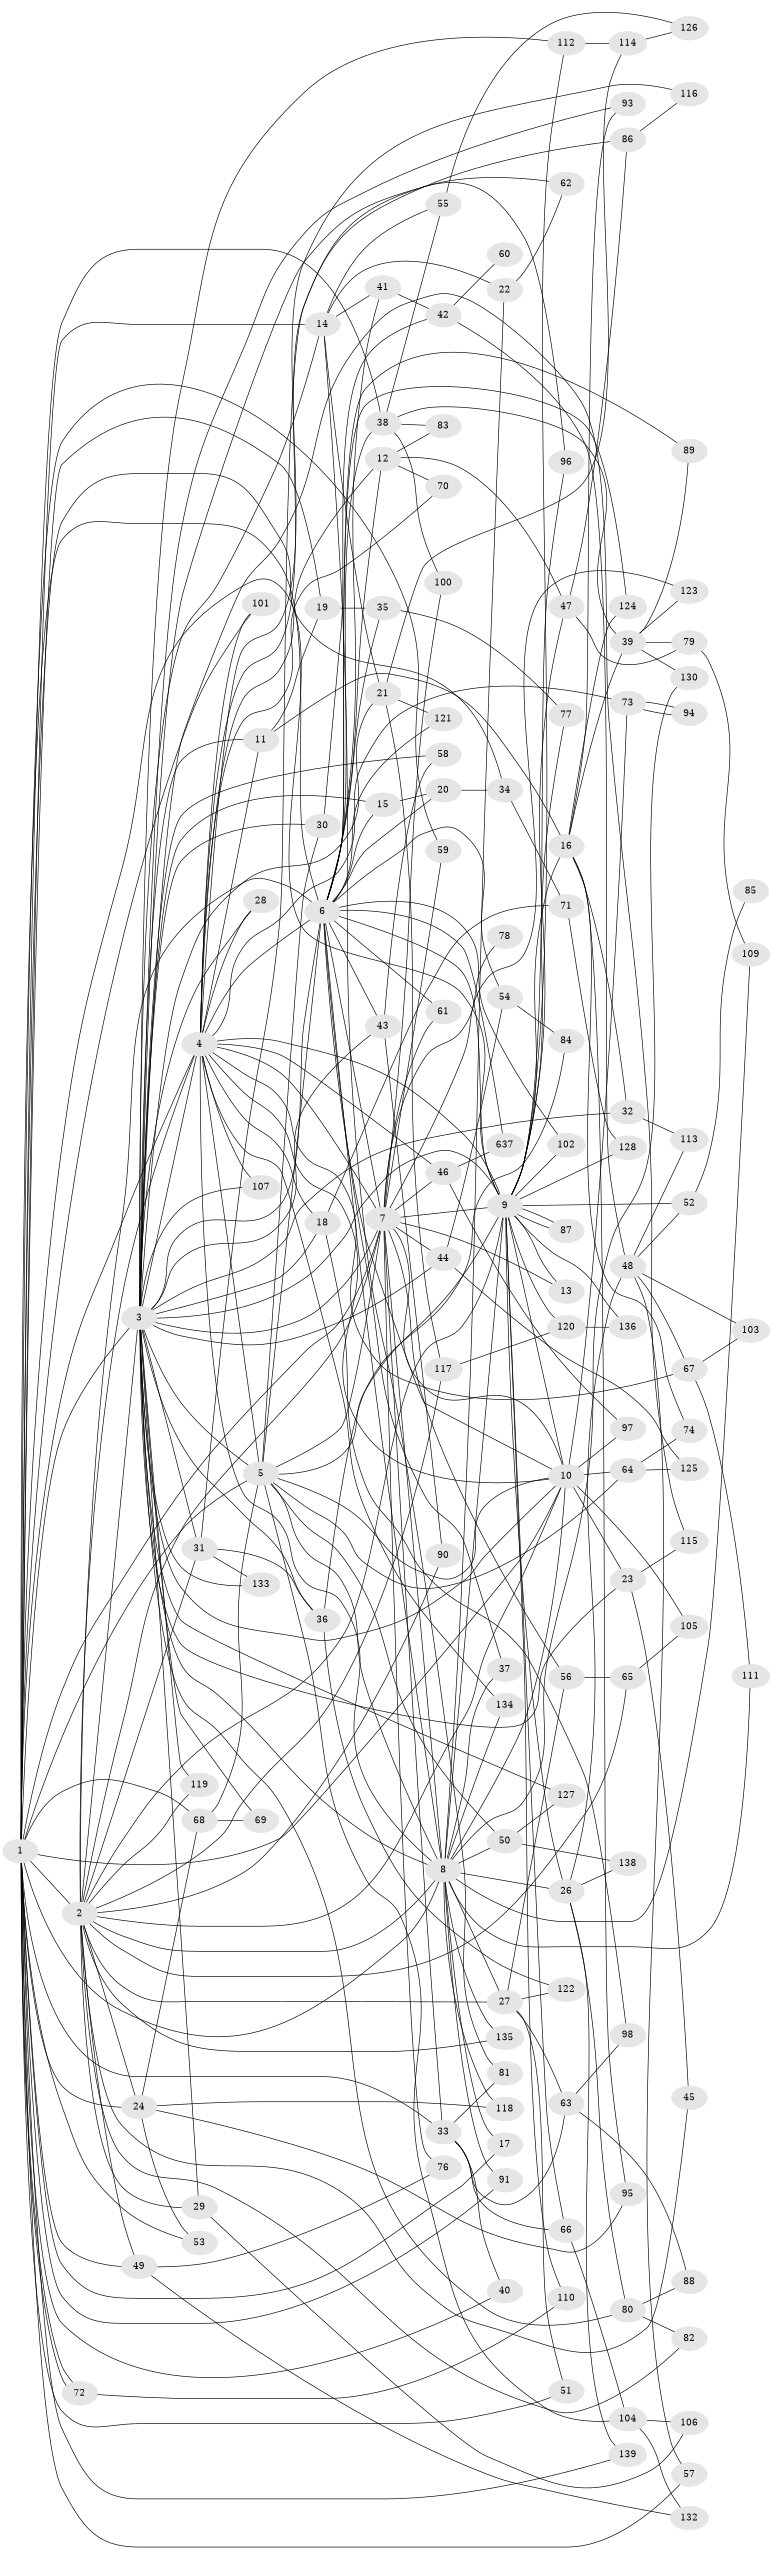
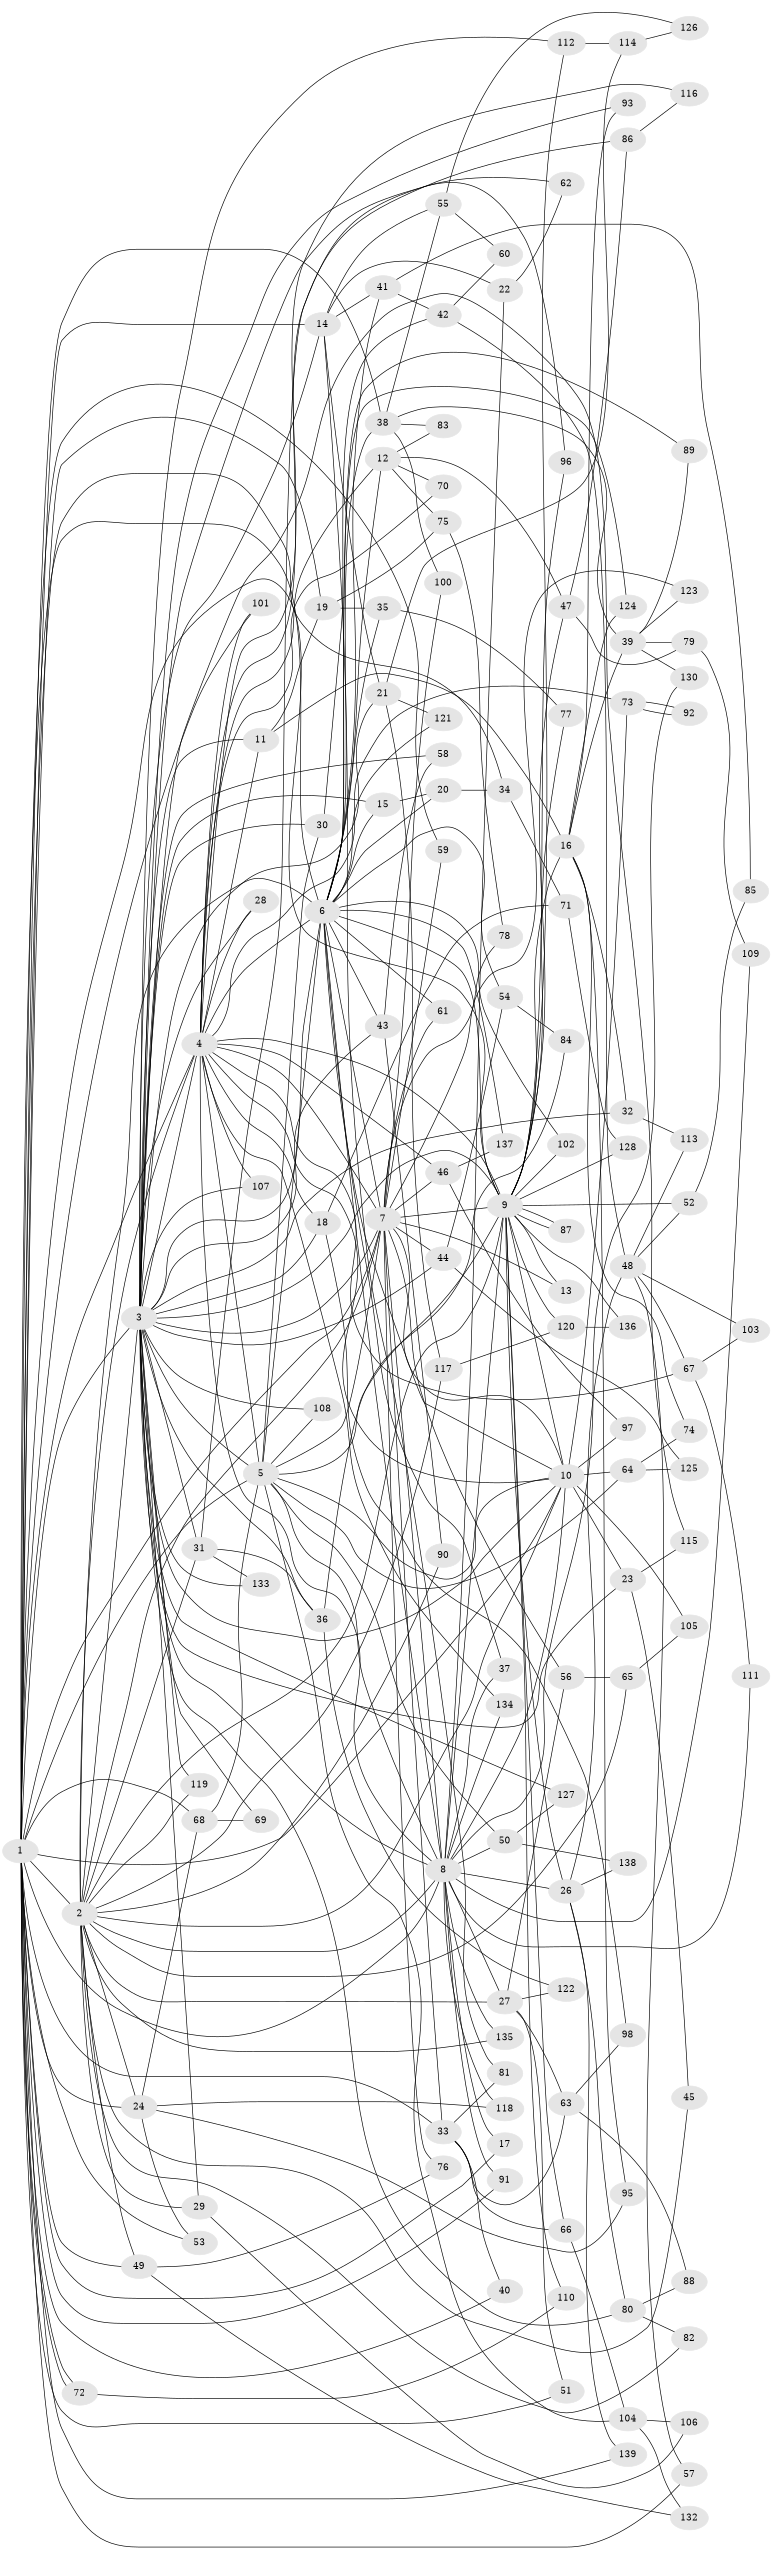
edge "55" -- "60": added
edge "41" -- "85": added
node "75": added
node "94": label "94" -> "92"
node "637": label "637" -> "137"
node "108": added
